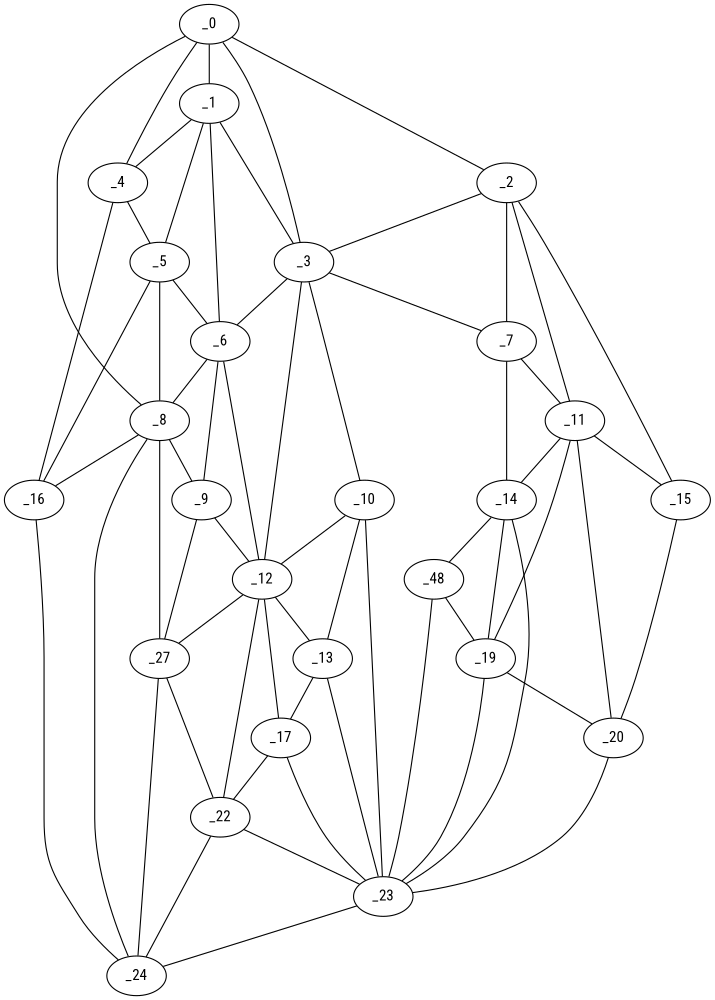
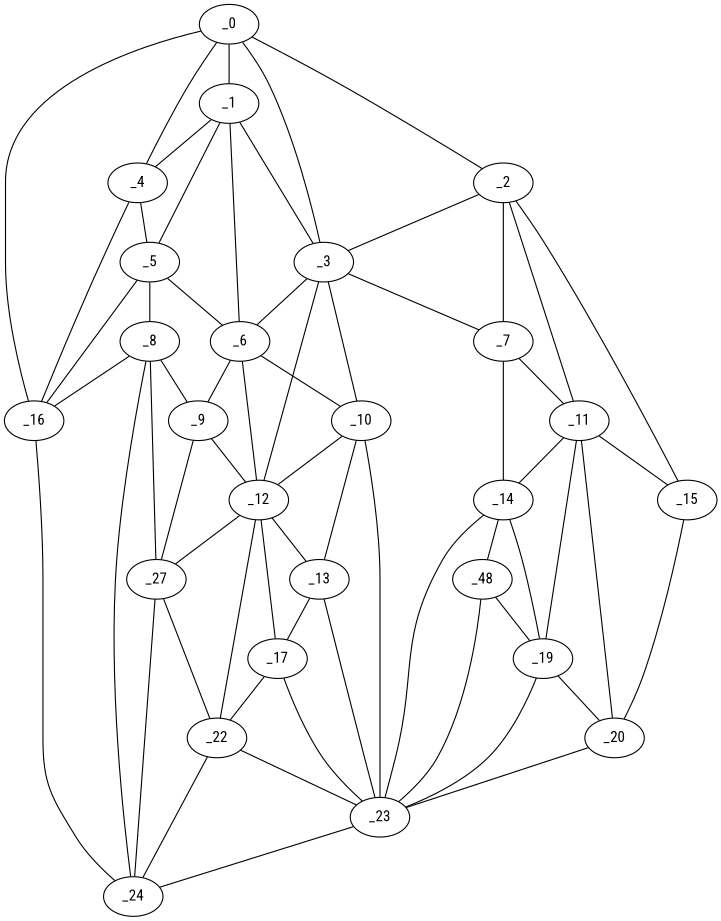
edge "_0" -- "_8": now "_0" -- "_16"
edge "_6" -- "_8": now "_6" -- "_10"
